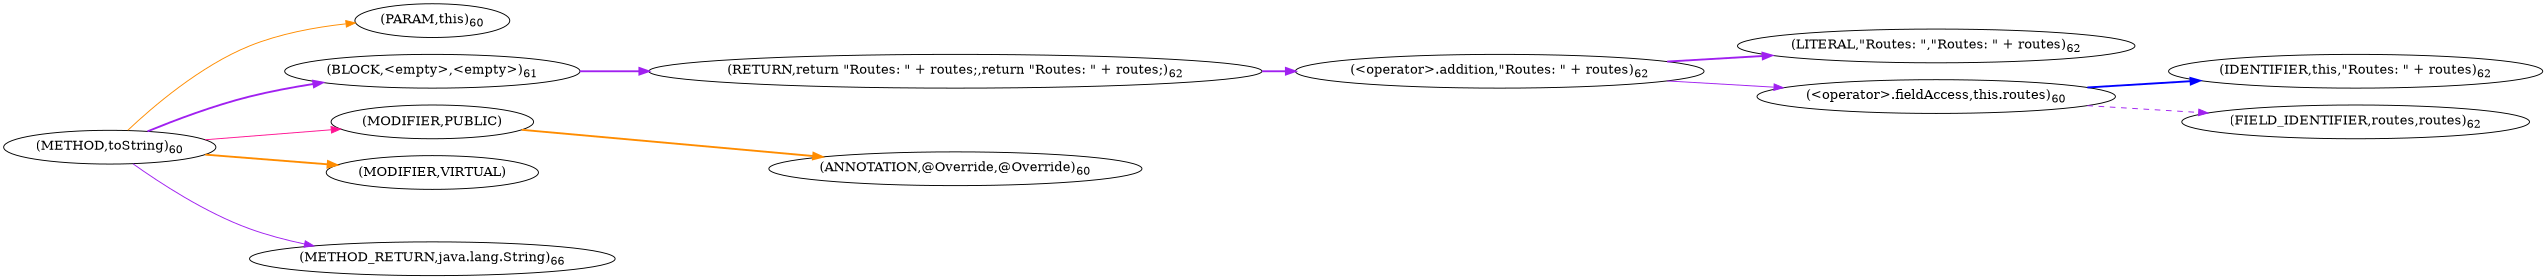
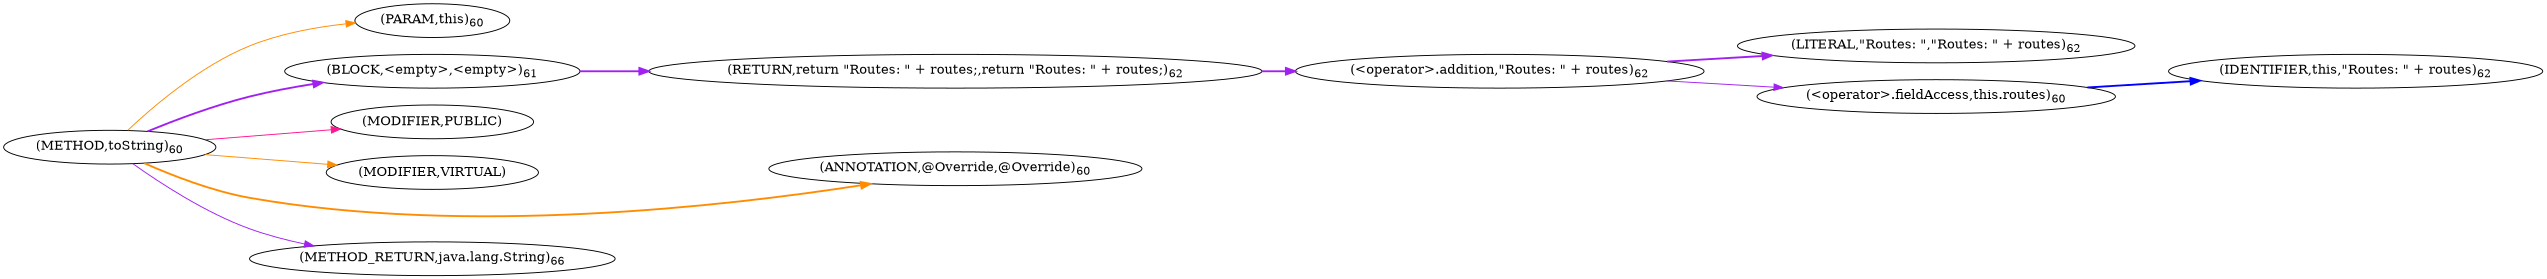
node "(FIELD_IDENTIFIER,routes,routes)": removed
edge "(MODIFIER,PUBLIC)" -> "(ANNOTATION,@Override,@Override)": now "(METHOD,toString)" -> "(ANNOTATION,@Override,@Override)"
edge "(METHOD,toString)" -> "(MODIFIER,VIRTUAL)": style bold -> solid
